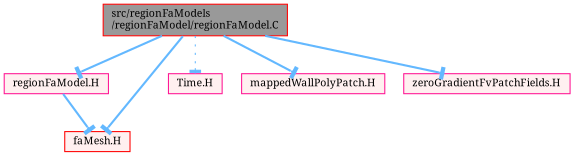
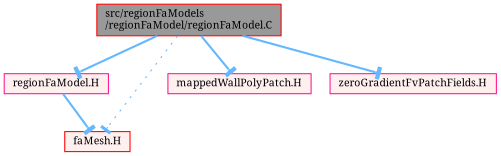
edge "src/regionFaModels /regionFaModel/regionFaModel.C" -> "faMesh.H": style bold -> dotted
node "Time.H": removed
